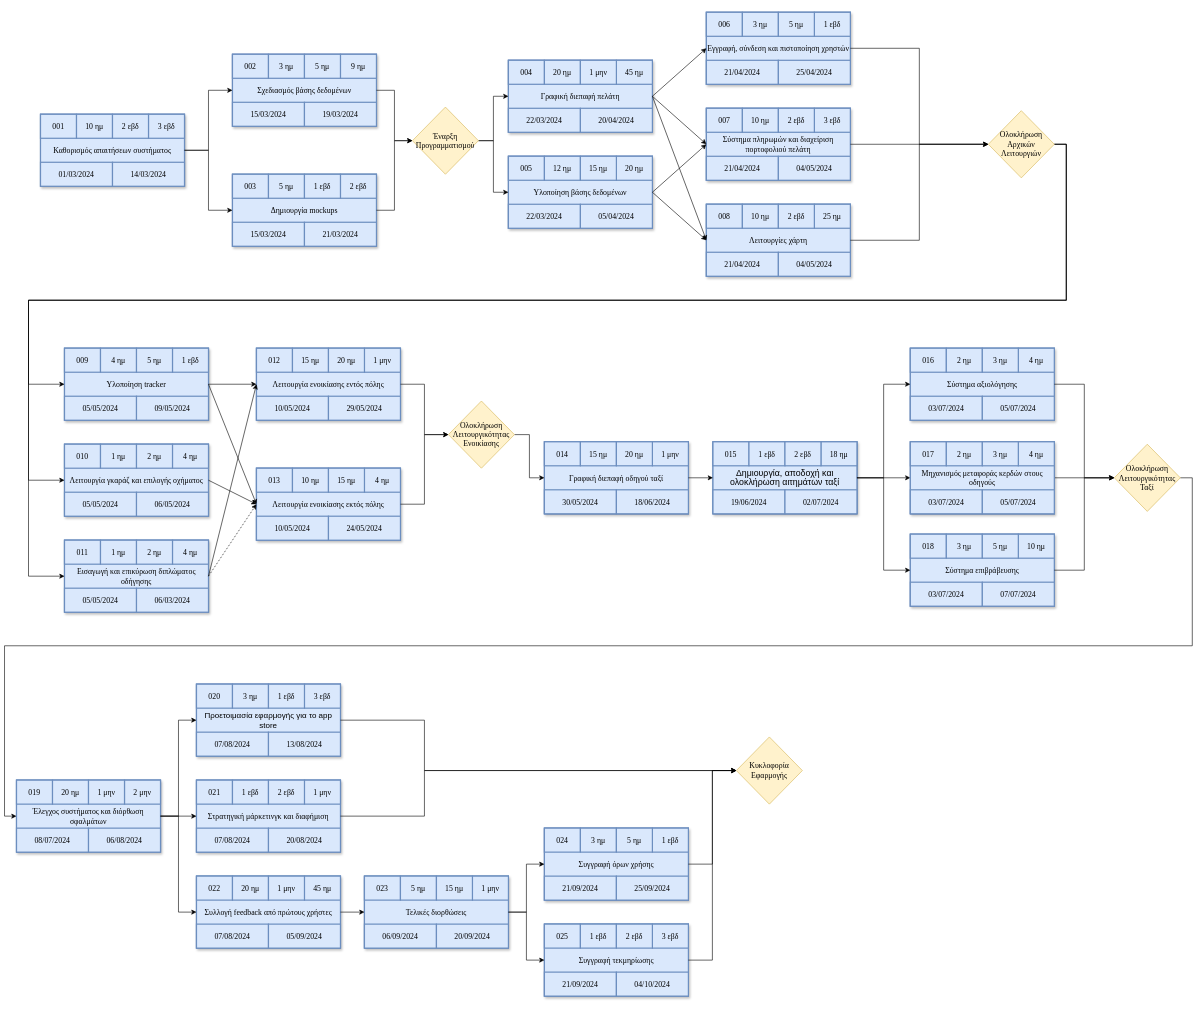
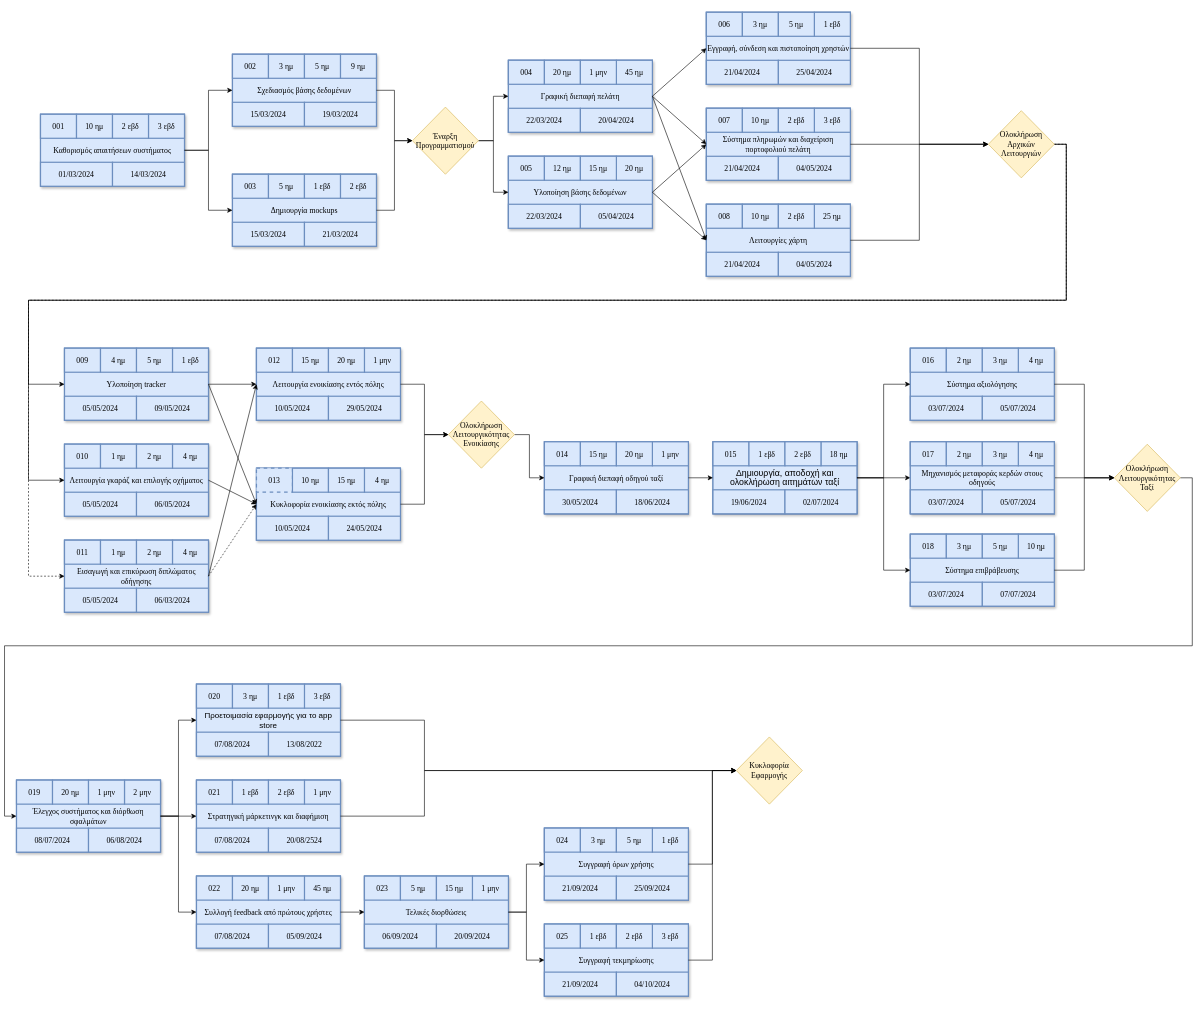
node "013": style solid -> dashed
node "Λειτουργία ενοικίασης εκτός πόλης": label "Λειτουργία ενοικίασης εκτός πόλης" -> "Κυκλοφορία ενοικίασης εκτός πόλης"
edge "Ολοκλήρωση Αρχικών Λειτουργιών" -> "Εισαγωγή και επικύρωση διπλώματος οδήγησης": style solid -> dashed
node "13/08/2024": label "13/08/2024" -> "13/08/2022"
node "20/08/2024": label "20/08/2024" -> "20/08/2524"
